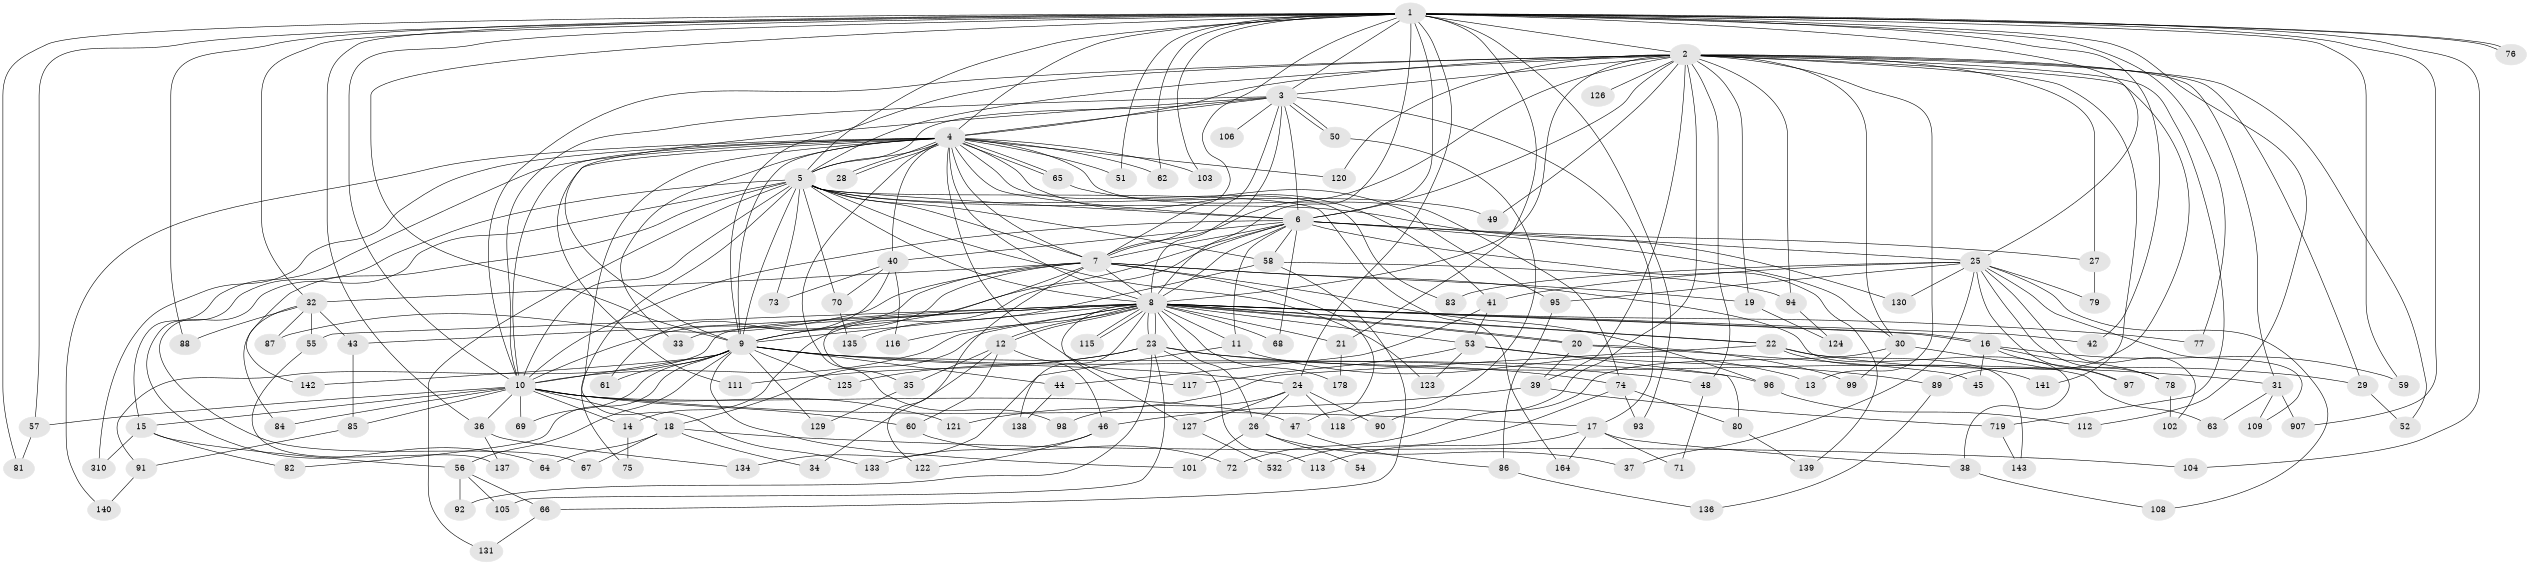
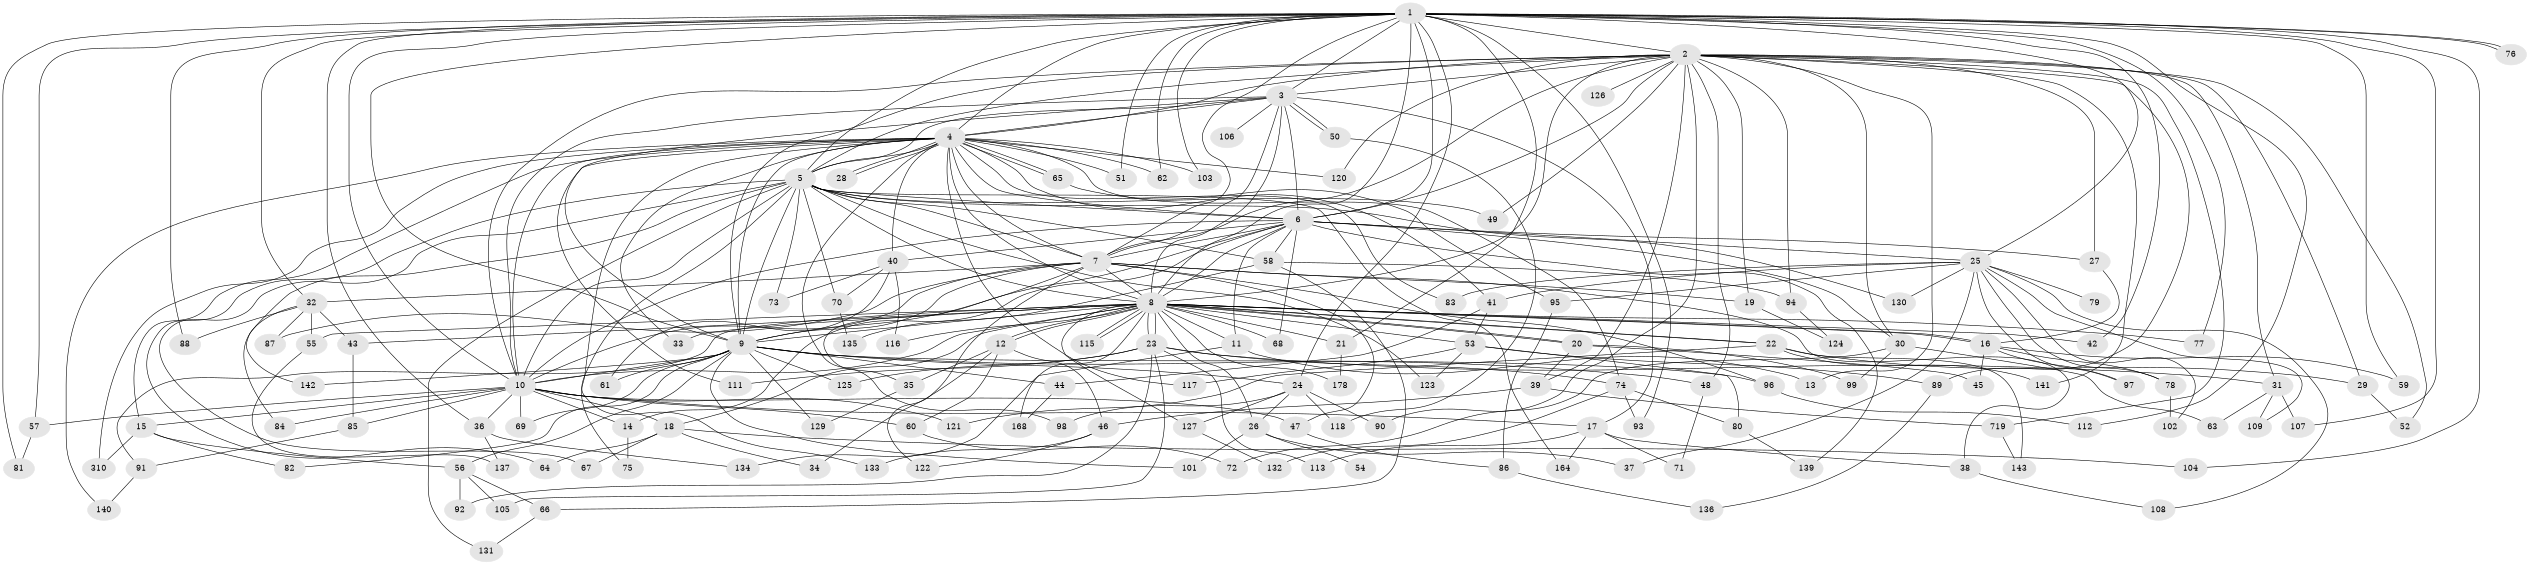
edge "27" -- "79": now "27" -- "16"
node "138": label "138" -> "168"
node "907": label "907" -> "107"
node "532": label "532" -> "132"
